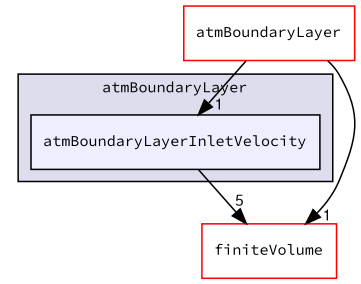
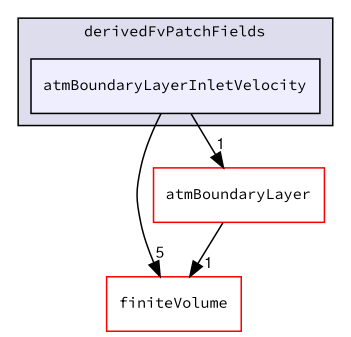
edge "atmBoundaryLayer" -> "atmBoundaryLayerInletVelocity": reversed
cluster "atmBoundaryLayer": label "atmBoundaryLayer" -> "derivedFvPatchFields"
